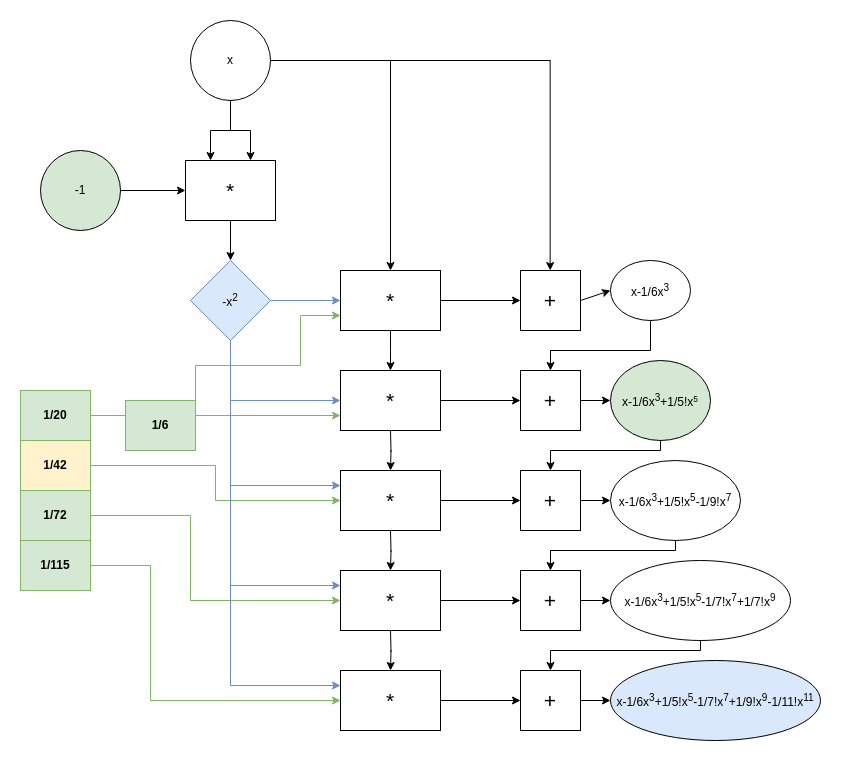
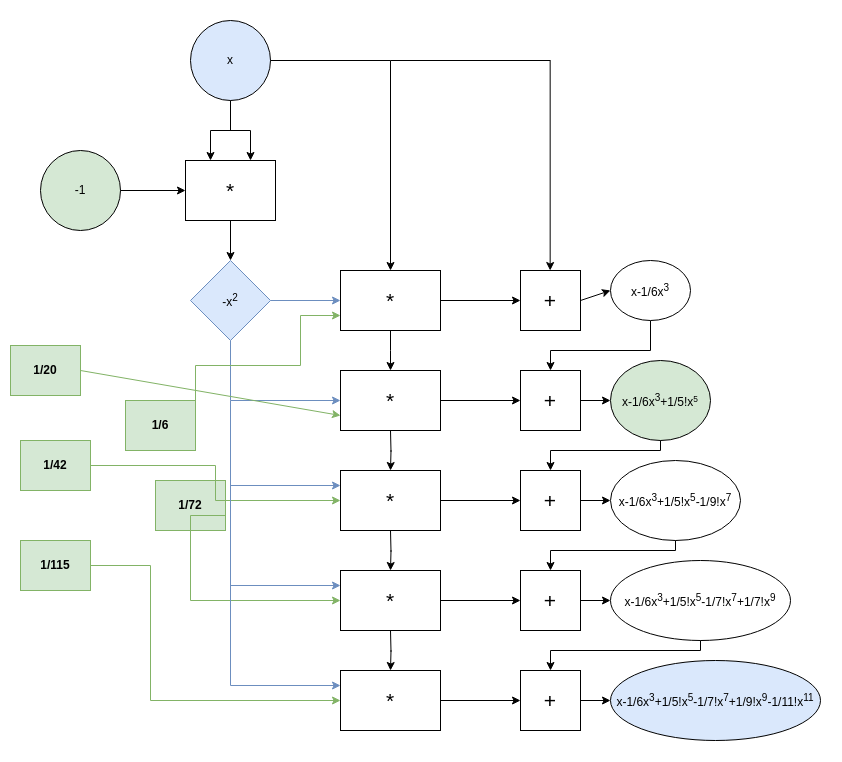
node "x": fillcolor #ffffff -> #dae8fc
node "1/20": moved (56, 416) -> (46, 371)
node "1/42": fillcolor #fff2cc -> #d5e8d4
node "1/72": moved (56, 516) -> (191, 506)
